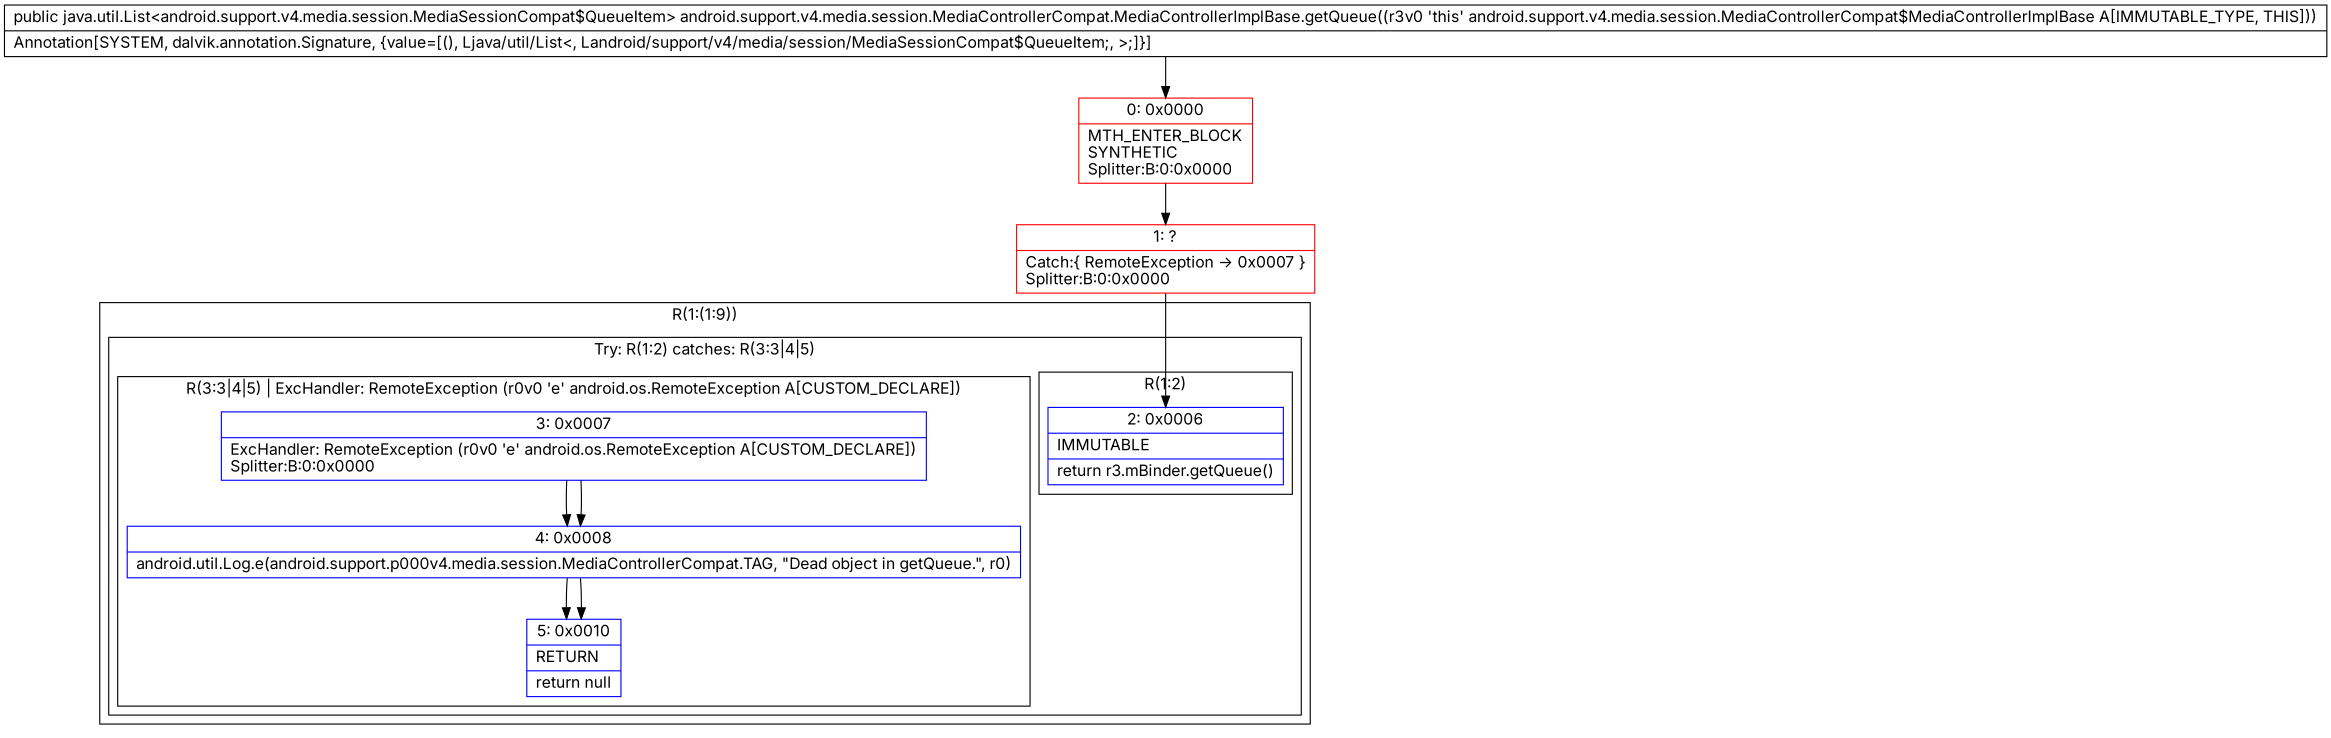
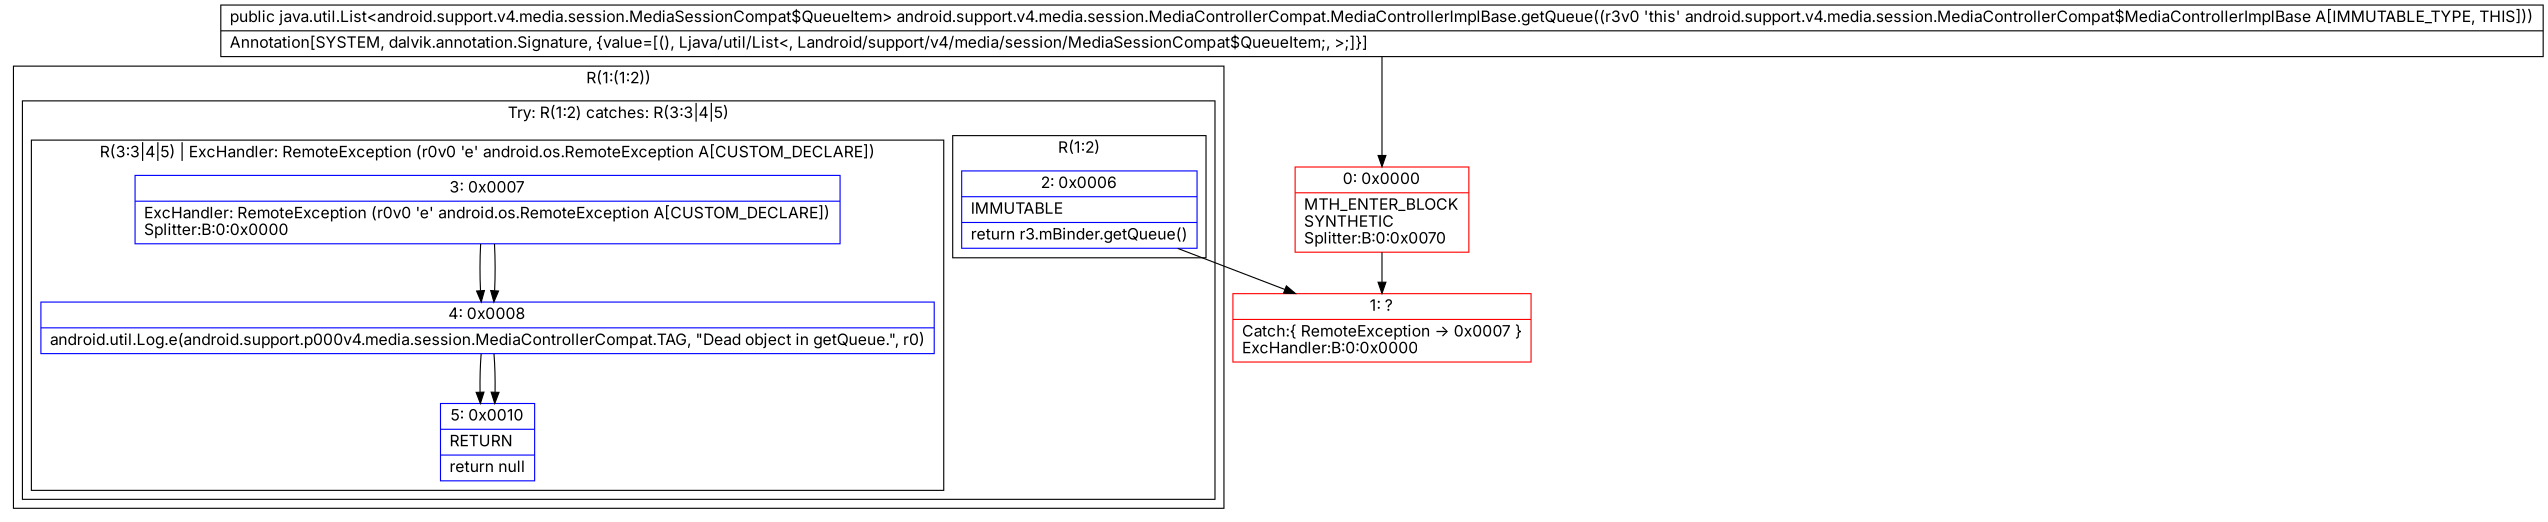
node "0: 0x0000": text "Splitter:B:0:0x0000" -> "Splitter:B:0:0x0070"
node "1: ?": text "Splitter:B:0:0x0000" -> "ExcHandler:B:0:0x0000"
cluster "R(1:(1:9))": label "R(1:(1:9))" -> "R(1:(1:2))"
edge "1: ?" -> "2: 0x0006": reversed
